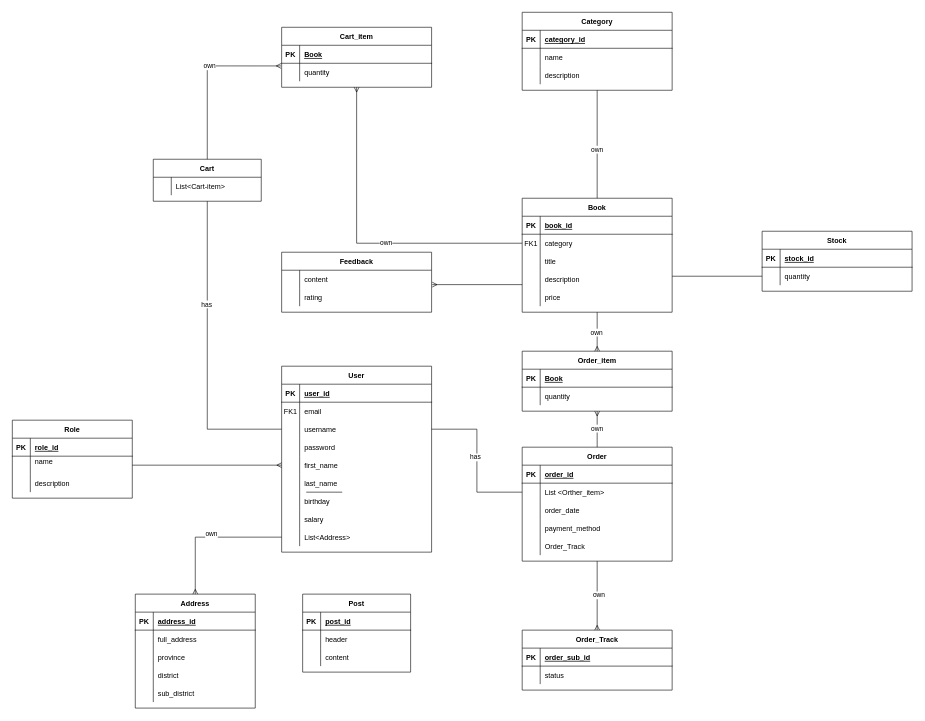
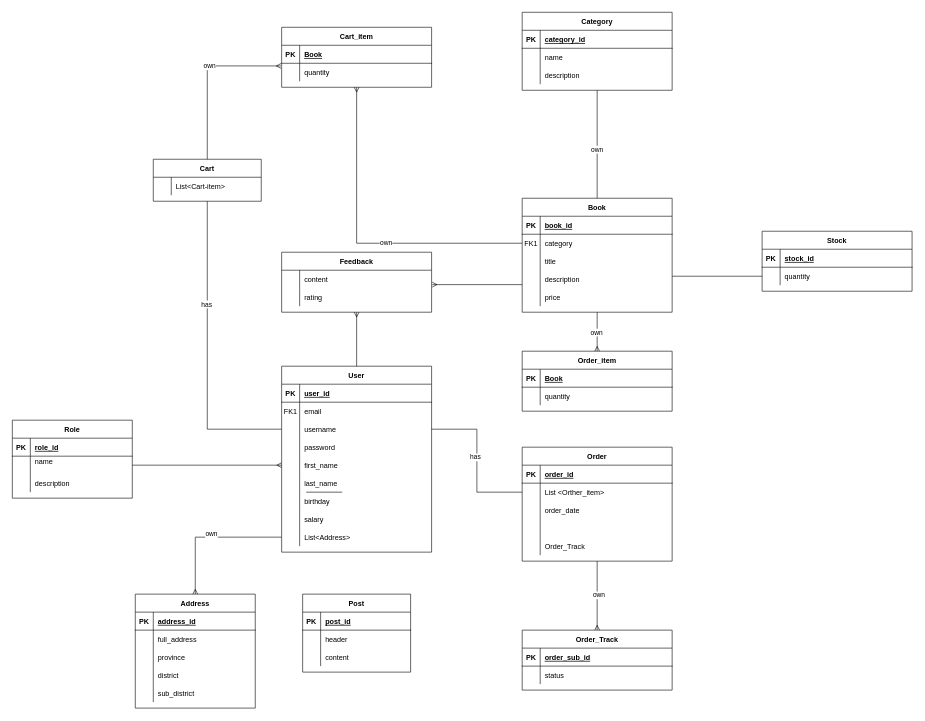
edge "User" -> "Feedback": added
edge "Order" -> "Order_item": removed, label "own"
node "payment_method": removed
